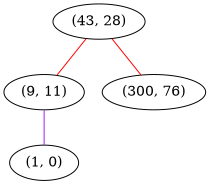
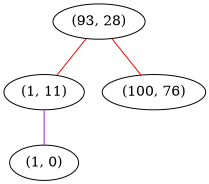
node "(43, 28)": label "(43, 28)" -> "(93, 28)"
node "(9, 11)": label "(9, 11)" -> "(1, 11)"
node "(300, 76)": label "(300, 76)" -> "(100, 76)"
